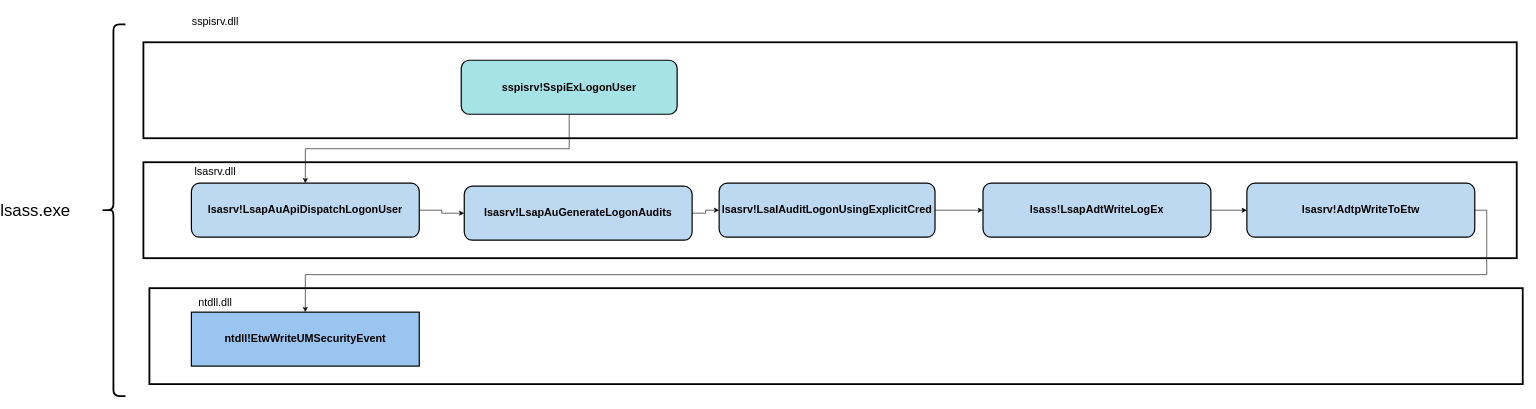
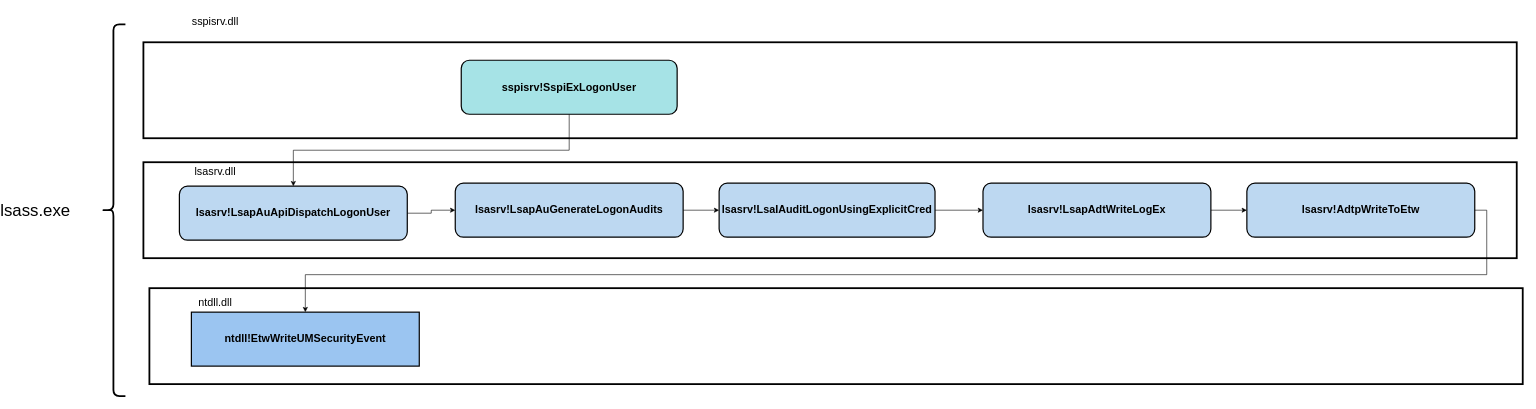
node "lsasrv!LsapAuApiDispatchLogonUser": moved (305, 210) -> (293, 213)
node "lsass!LsapAdtWriteLogEx": label "lsass!LsapAdtWriteLogEx" -> "lsasrv!LsapAdtWriteLogEx"
node "lsasrv!LsapAuGenerateLogonAudits": moved (578, 213) -> (569, 210)
